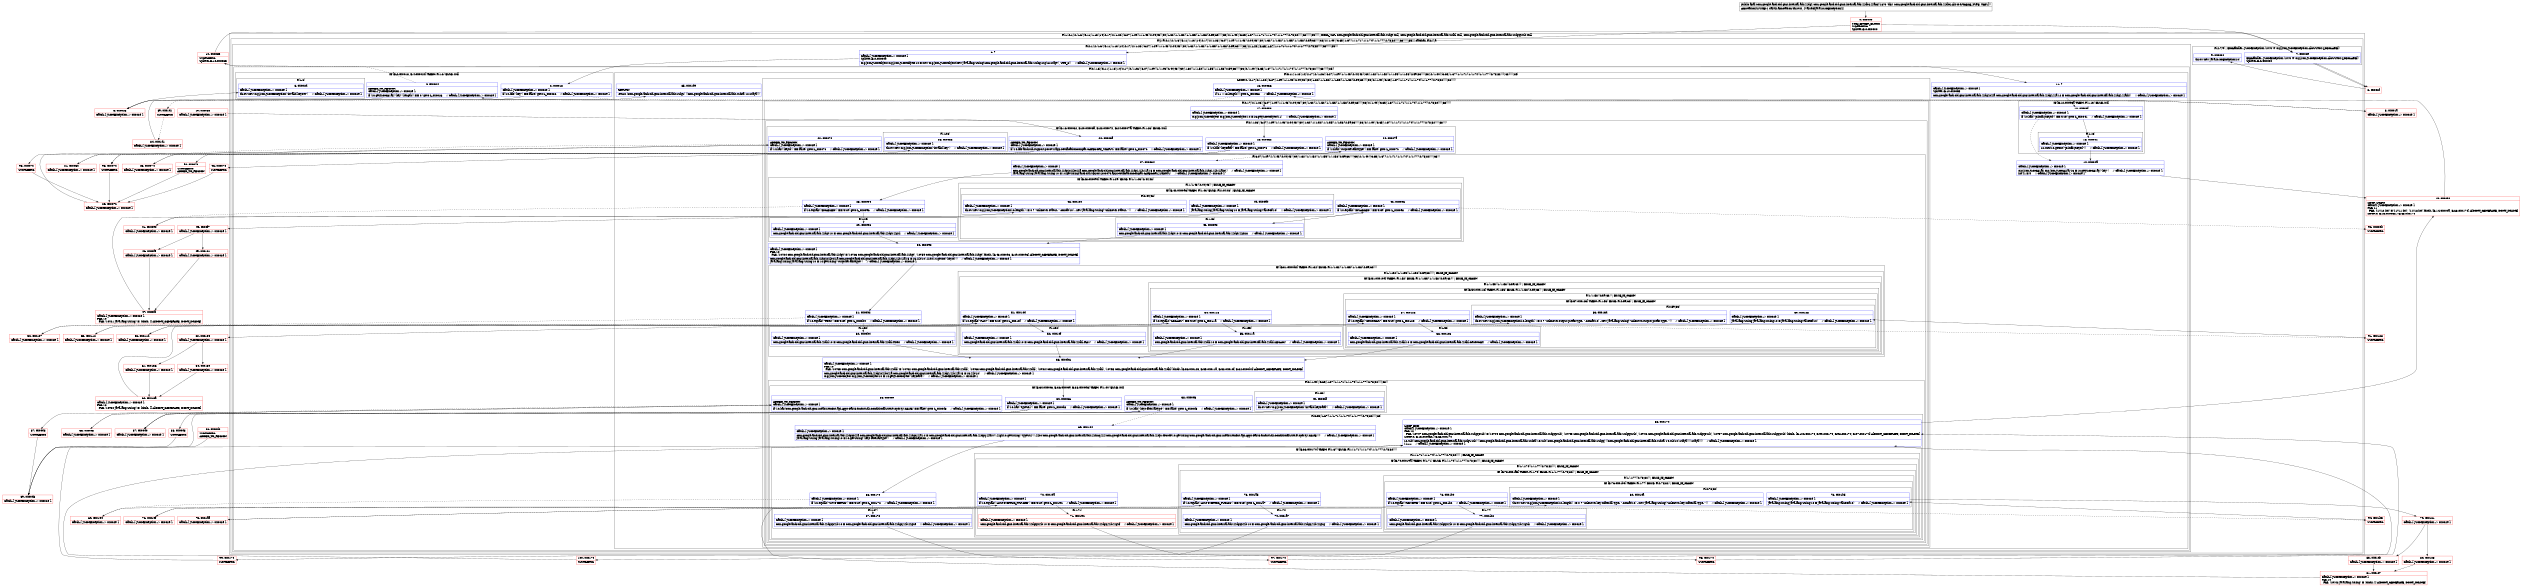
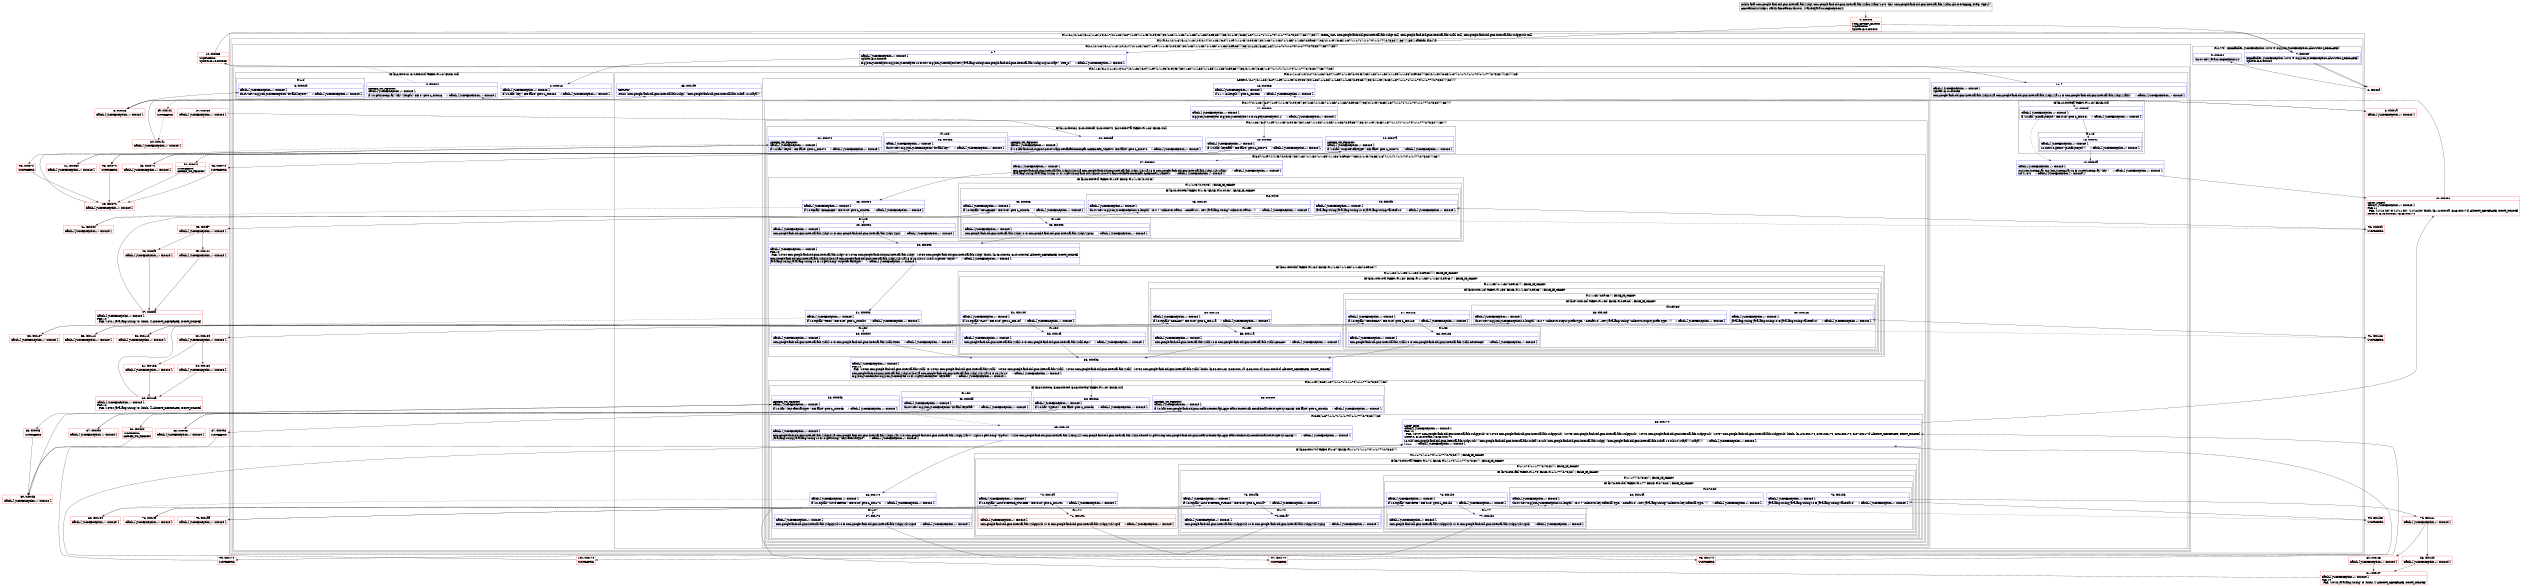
edge "92: 0x00eb" -> "44: 0x00eb": added
edge "34: 0x00c6" -> "37: 0x00d0": now "34: 0x00c6" -> "86: 0x00d8"
